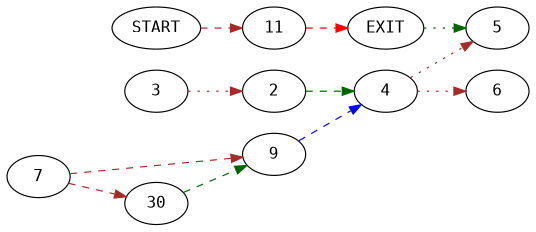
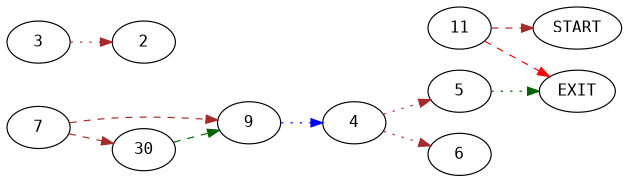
edge "START" -> "11": reversed
edge "EXIT" -> "5": reversed
edge "2" -> "4": removed
edge "9" -> "4": style dashed -> dotted
